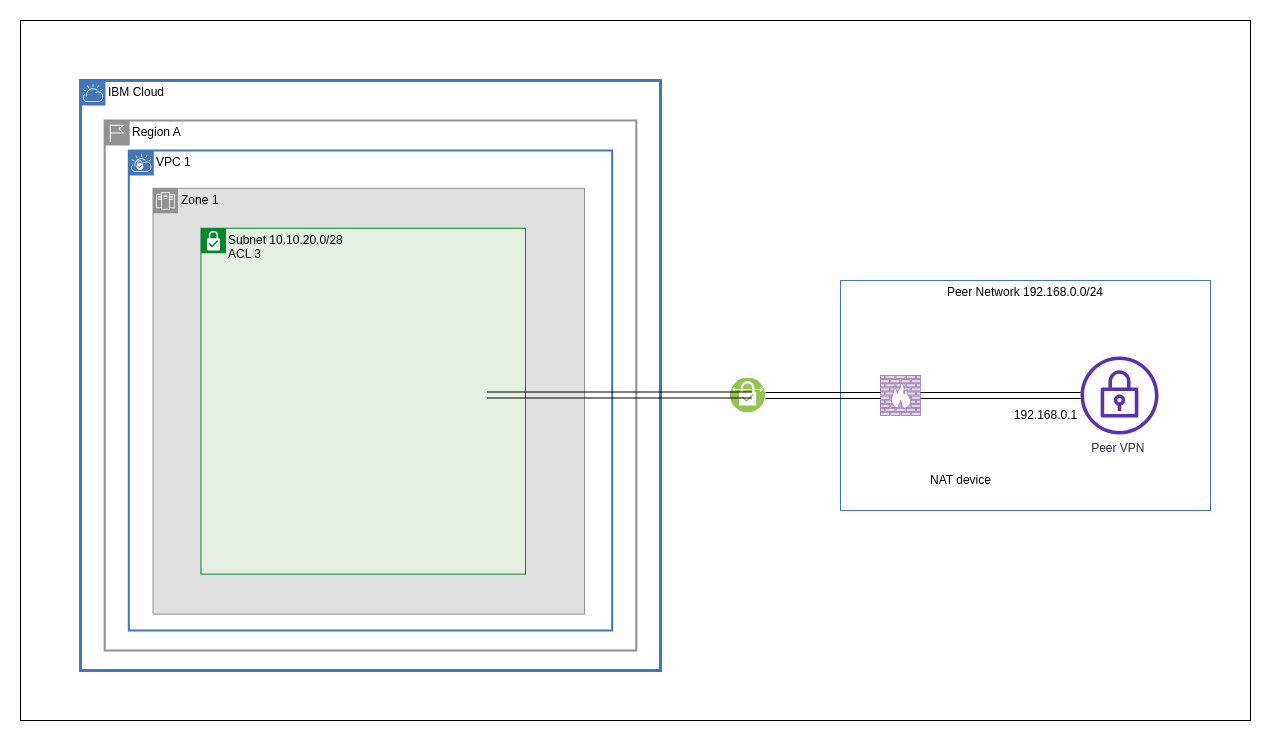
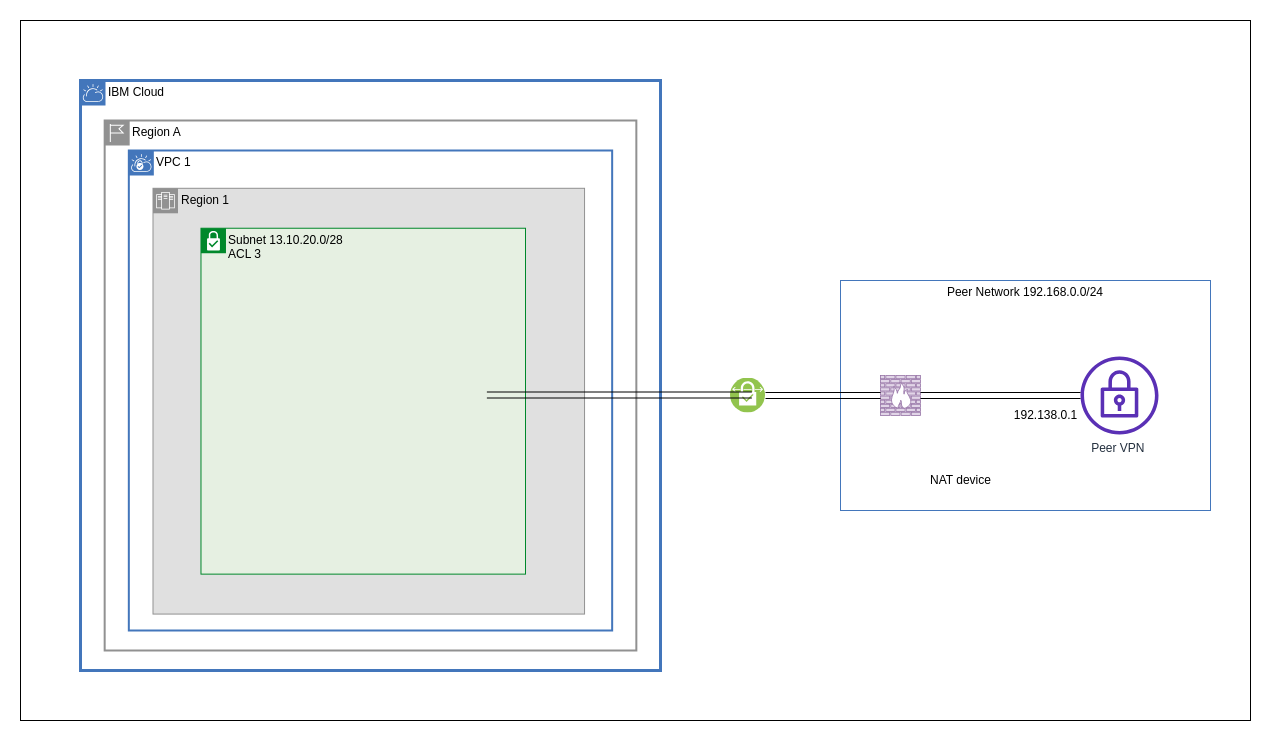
node "Zone 1": label "Zone 1" -> "Region 1"
node "Subnet 10.10.20.0/28 ACL 3": label "Subnet 10.10.20.0/28 ACL 3" -> "Subnet 13.10.20.0/28 ACL 3"
node "192.168.0.1": label "192.168.0.1" -> "192.138.0.1"
